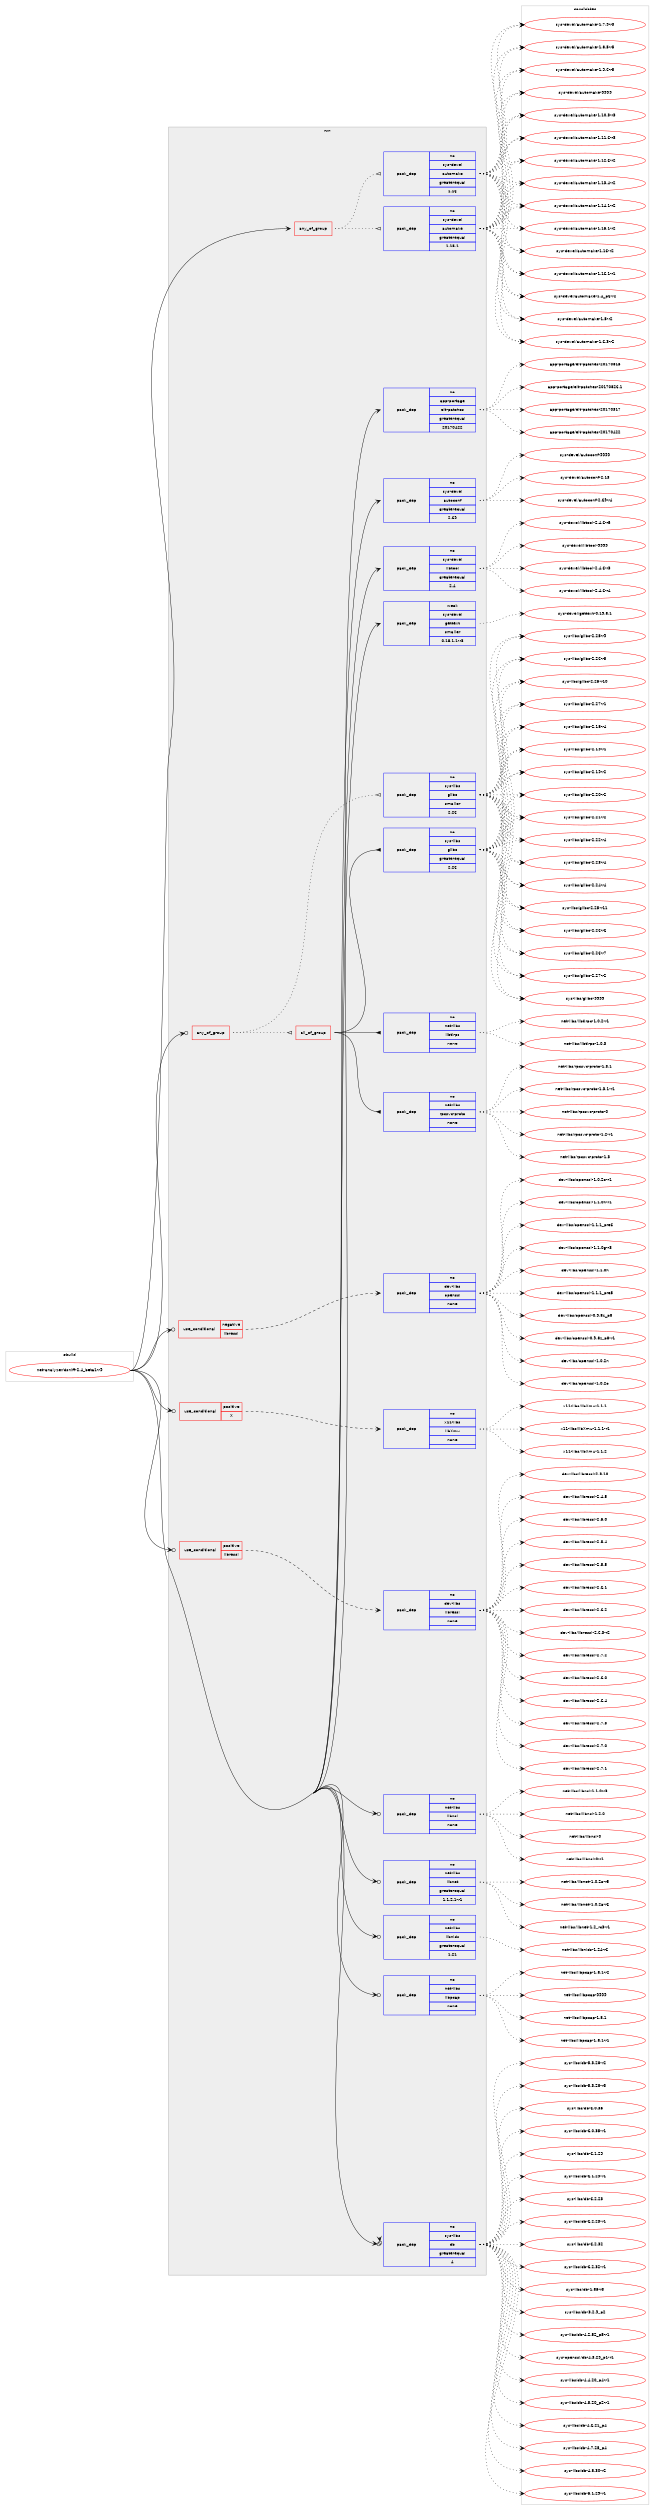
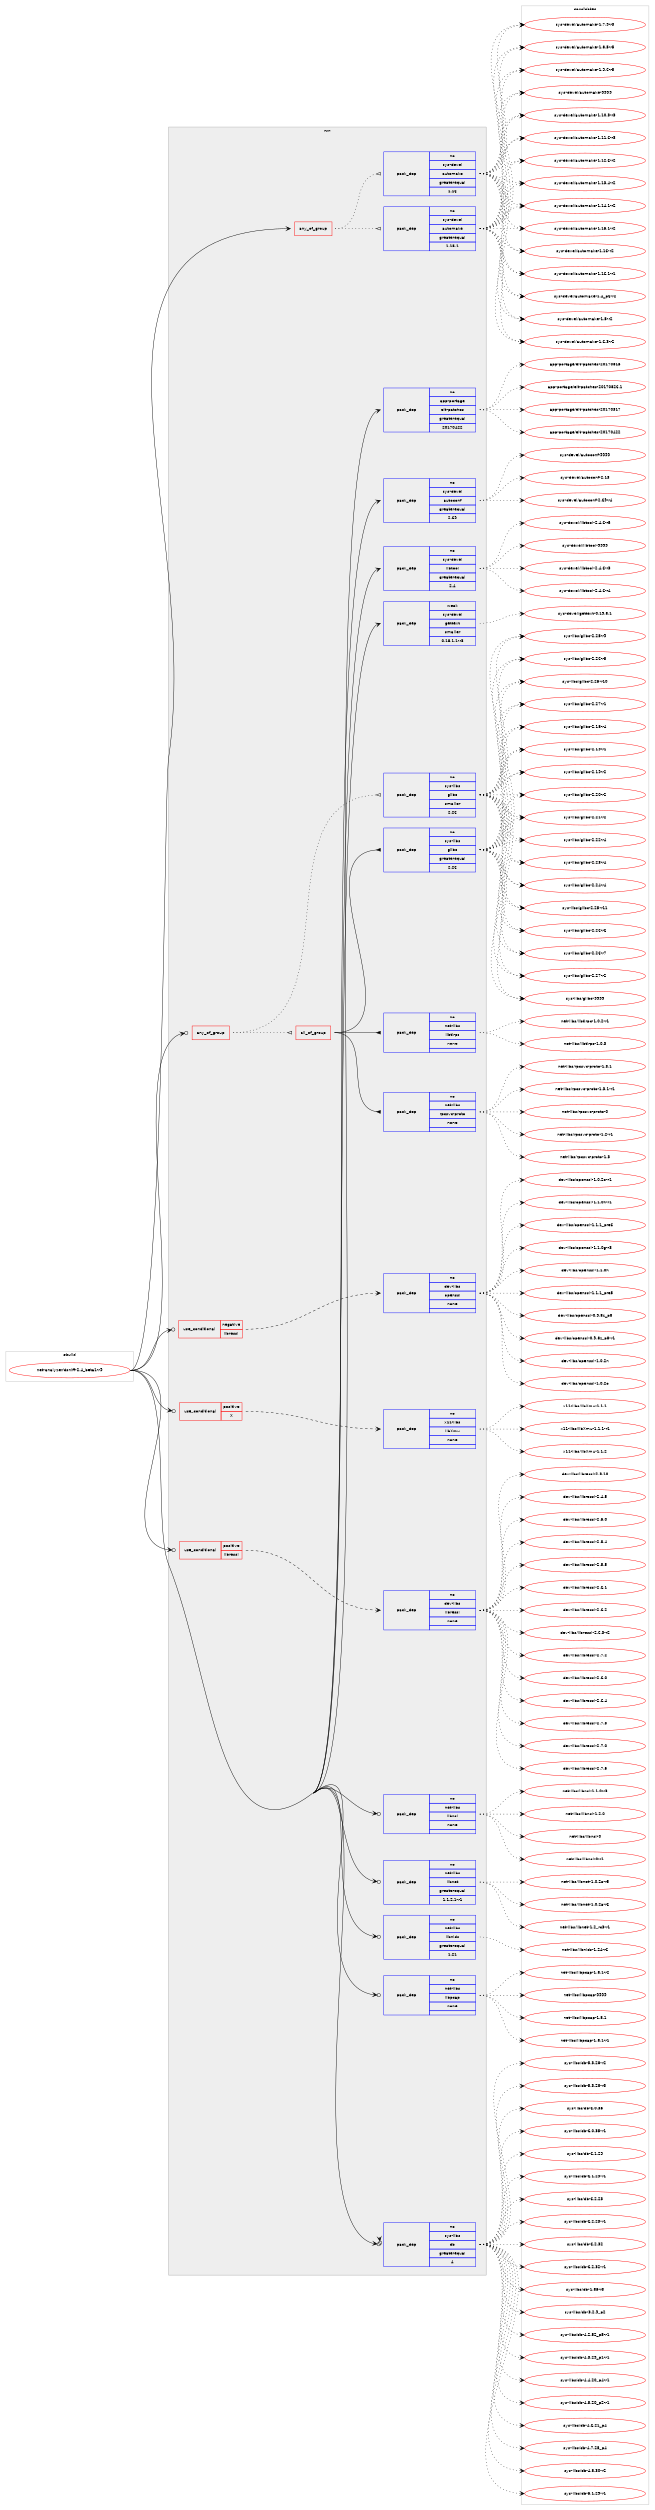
node "dev-libs/libressl-2.7.1": label "dev-libs/libressl-2.7.1" -> "dev-libs/libressl-2.7.5"
node "sys-openssl/db-4.3.29_p1-r1": label "sys-openssl/db-4.3.29_p1-r1" -> "sys-libs/db-4.3.29_p1-r1"
